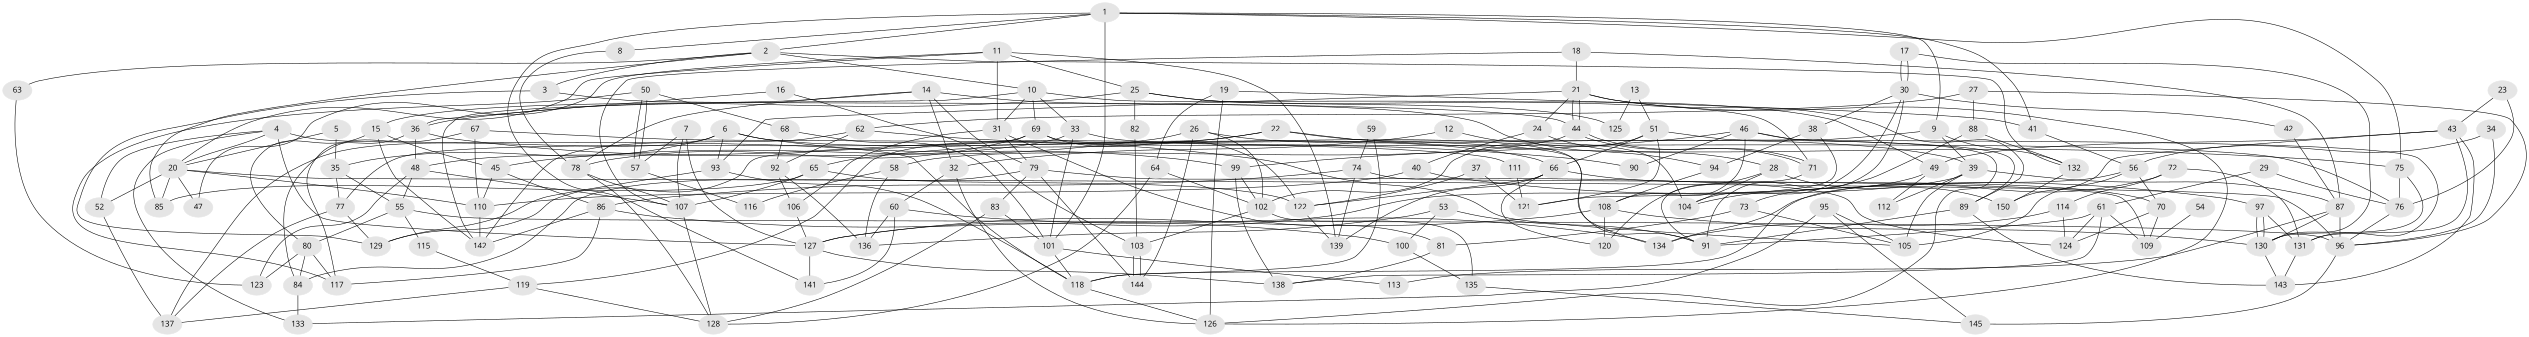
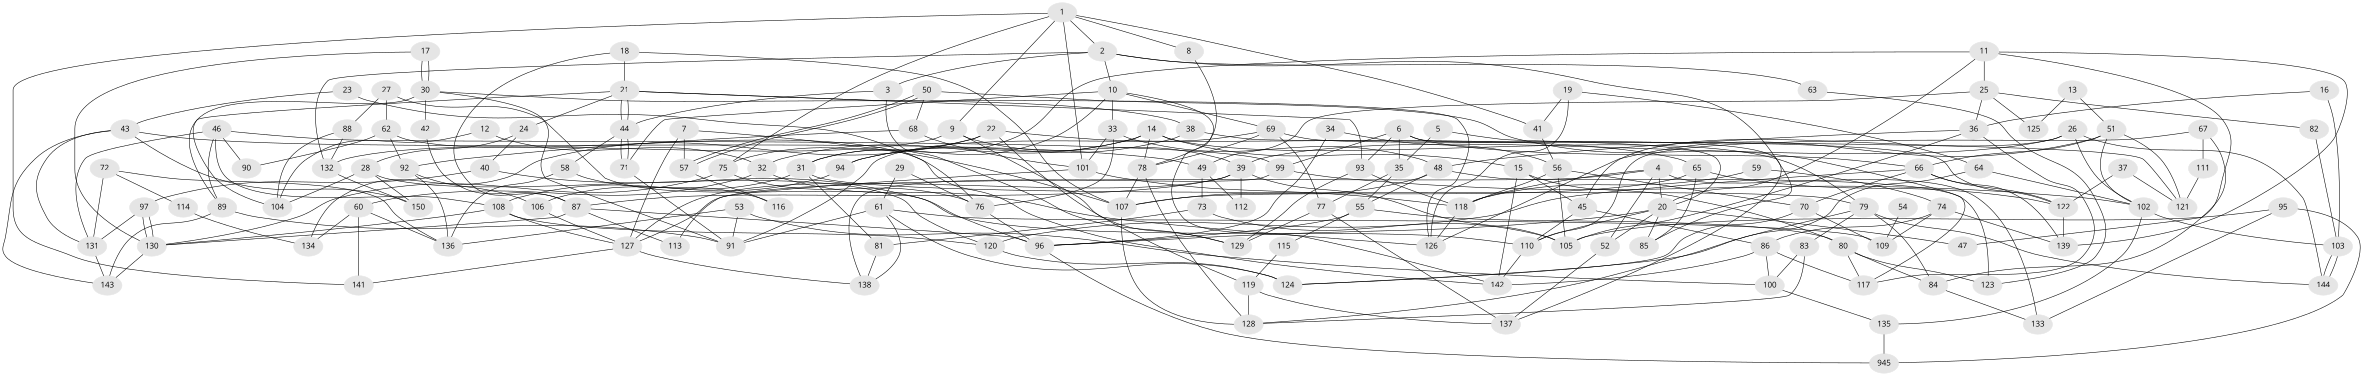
edge "72" -- "134": now "72" -- "136"
edge "114" -- "124": now "120" -- "124"
edge "83" -- "101": now "83" -- "100"
node "145": label "145" -> "945"
